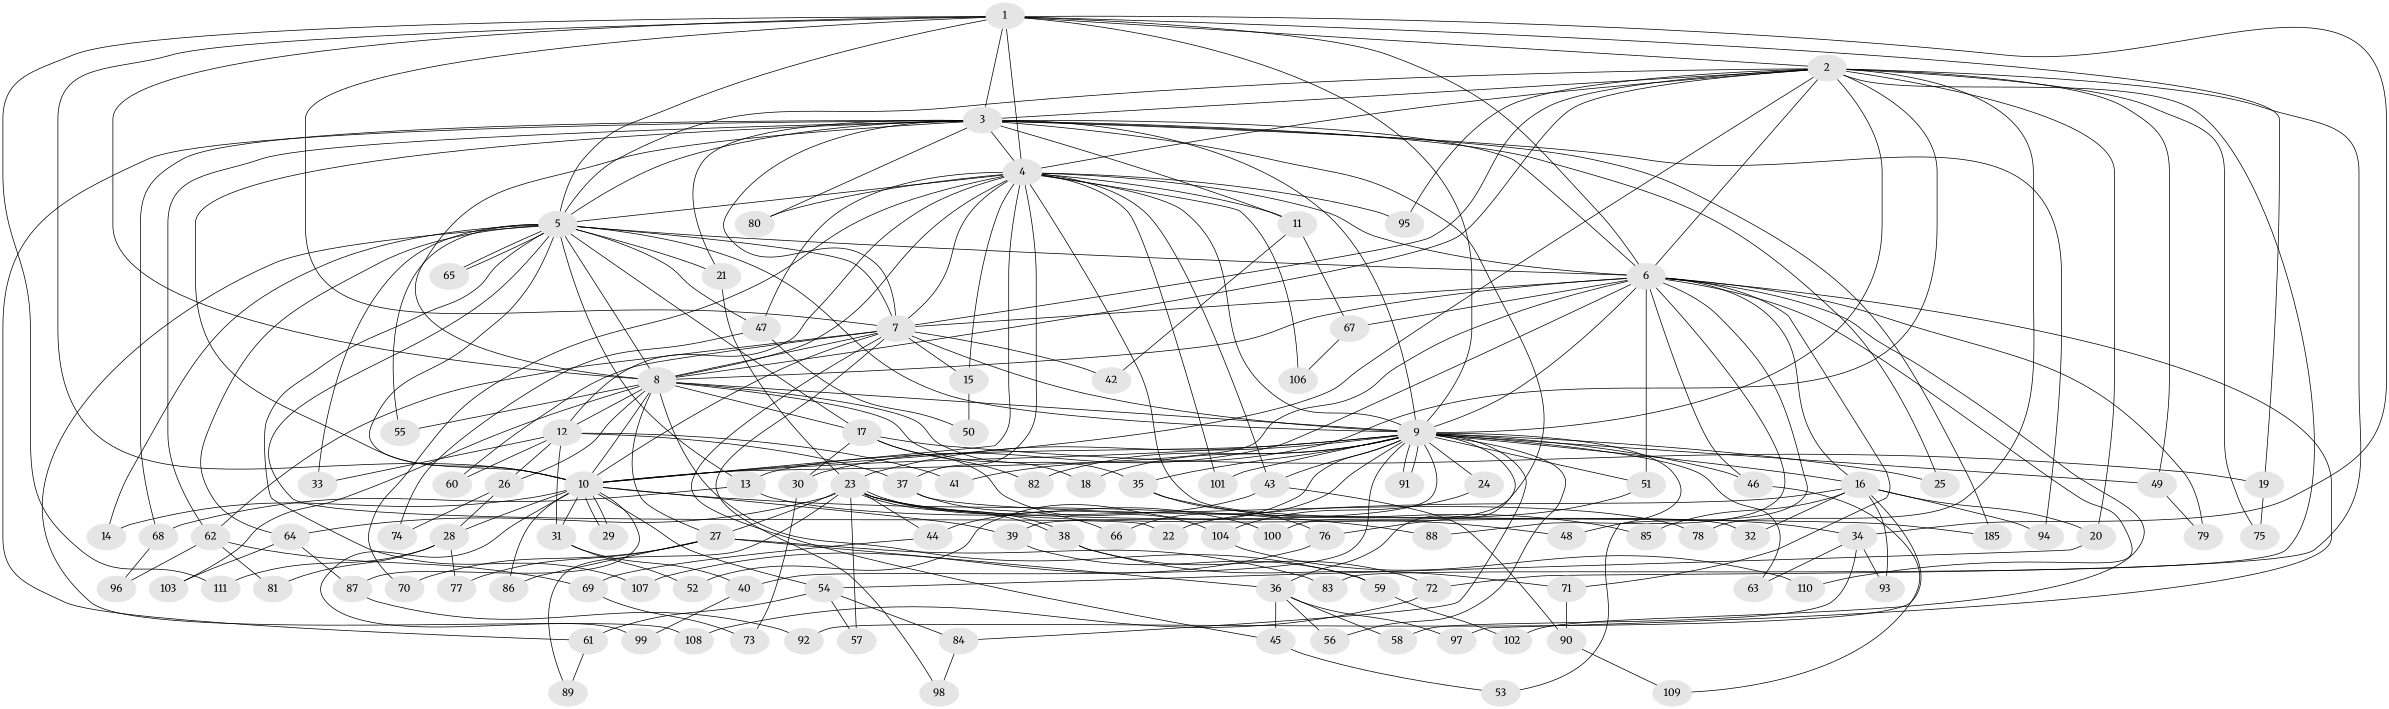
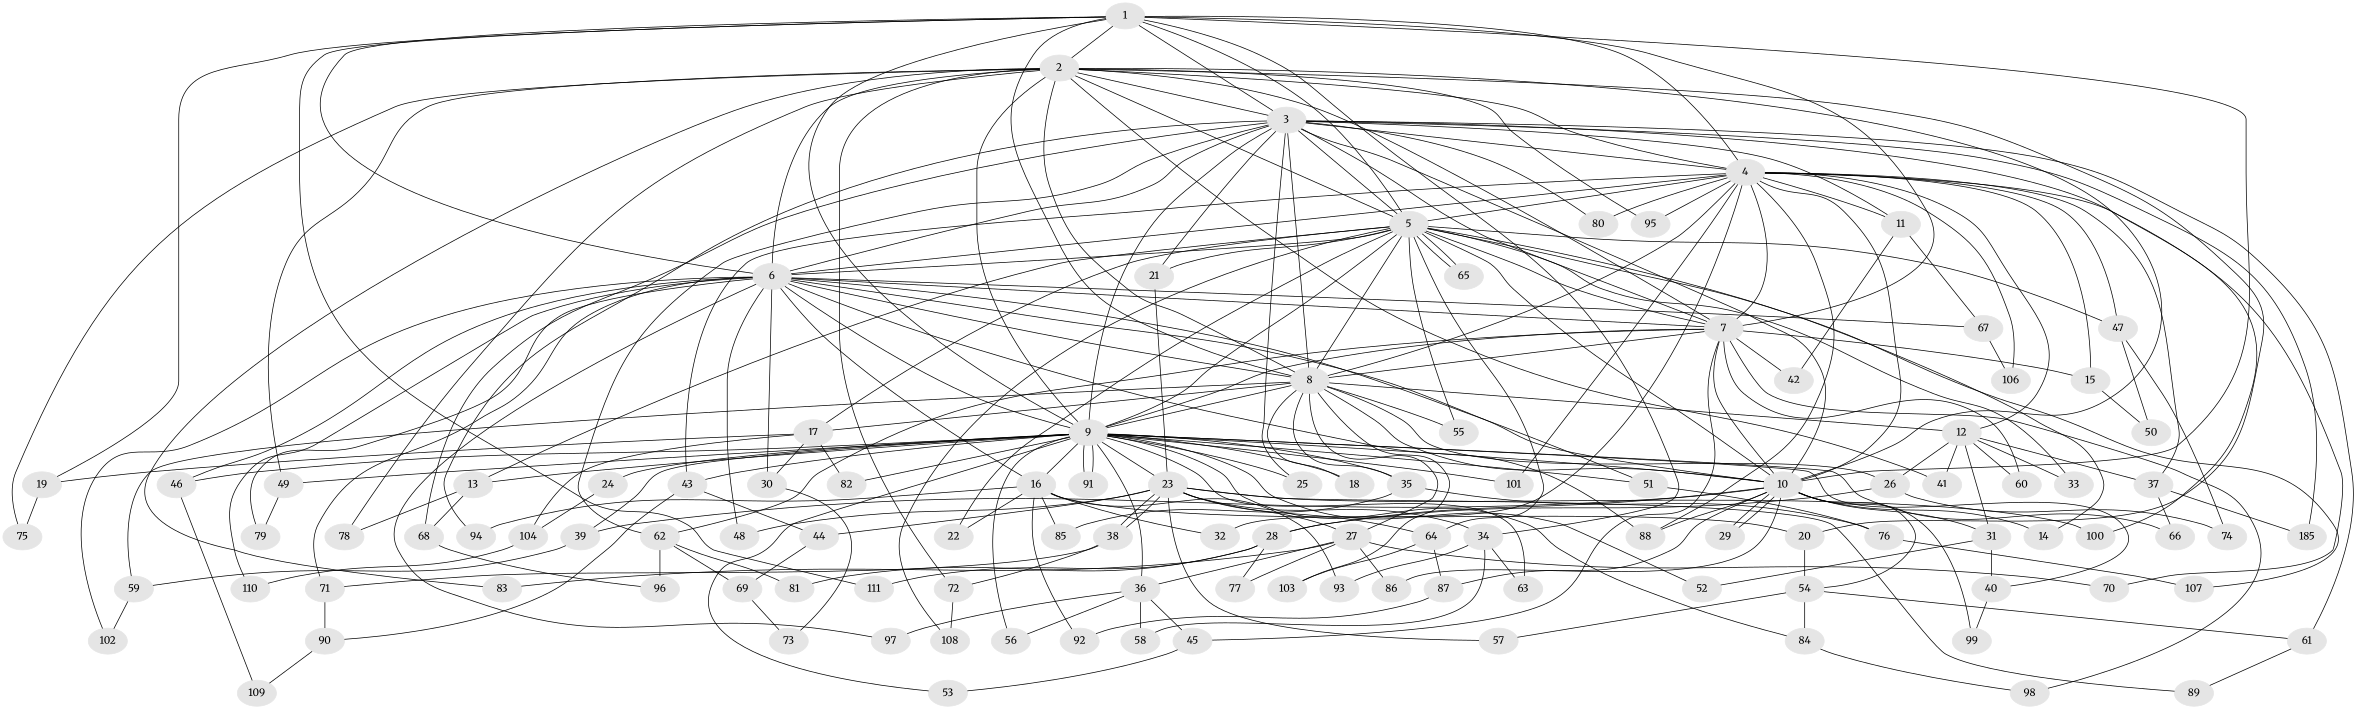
edge "4" -- "9": now "4" -- "88"
